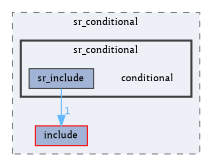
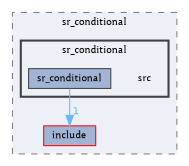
node "sr_include": label "sr_include" -> "sr_conditional"
node "conditional": label "conditional" -> "src"
